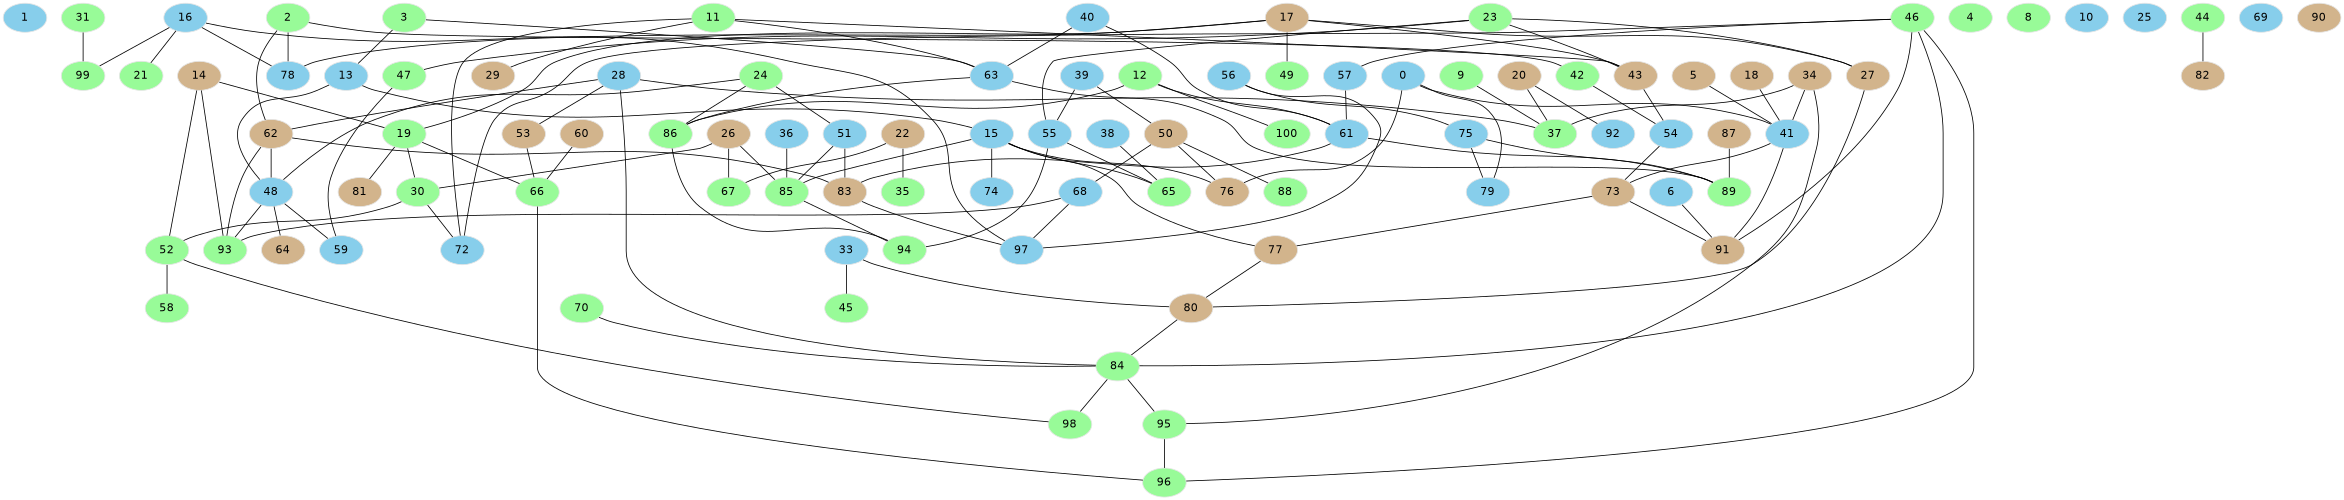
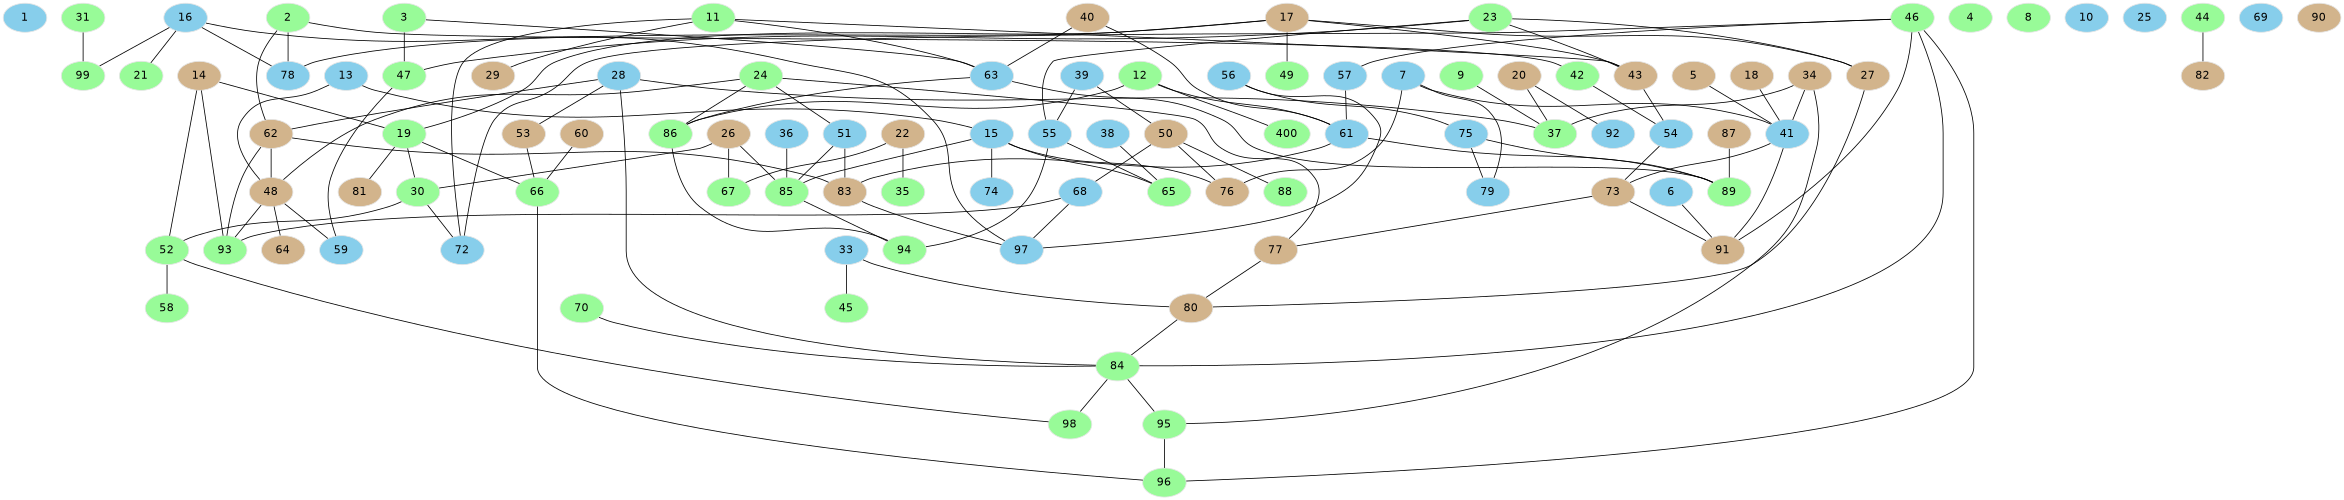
node "40": fillcolor skyblue -> tan
edge "3" -- "13": now "3" -- "47"
node "0": label "0" -> "7"
node "100": label "100" -> "400"
node "48": fillcolor skyblue -> tan
edge "15" -- "77": now "24" -- "77"
